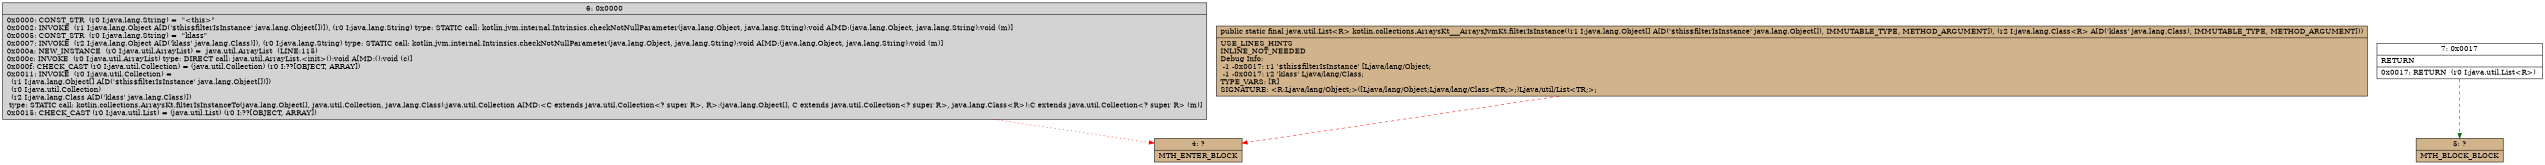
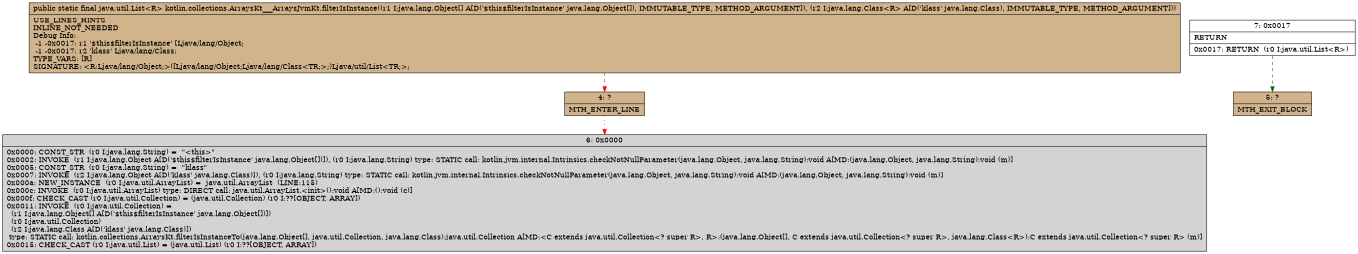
edge "6: 0x0000" -> "4: ?": reversed
node "4: ?": text "MTH_ENTER_BLOCK" -> "MTH_ENTER_LINE"
node "5: ?": text "MTH_BLOCK_BLOCK" -> "MTH_EXIT_BLOCK"
